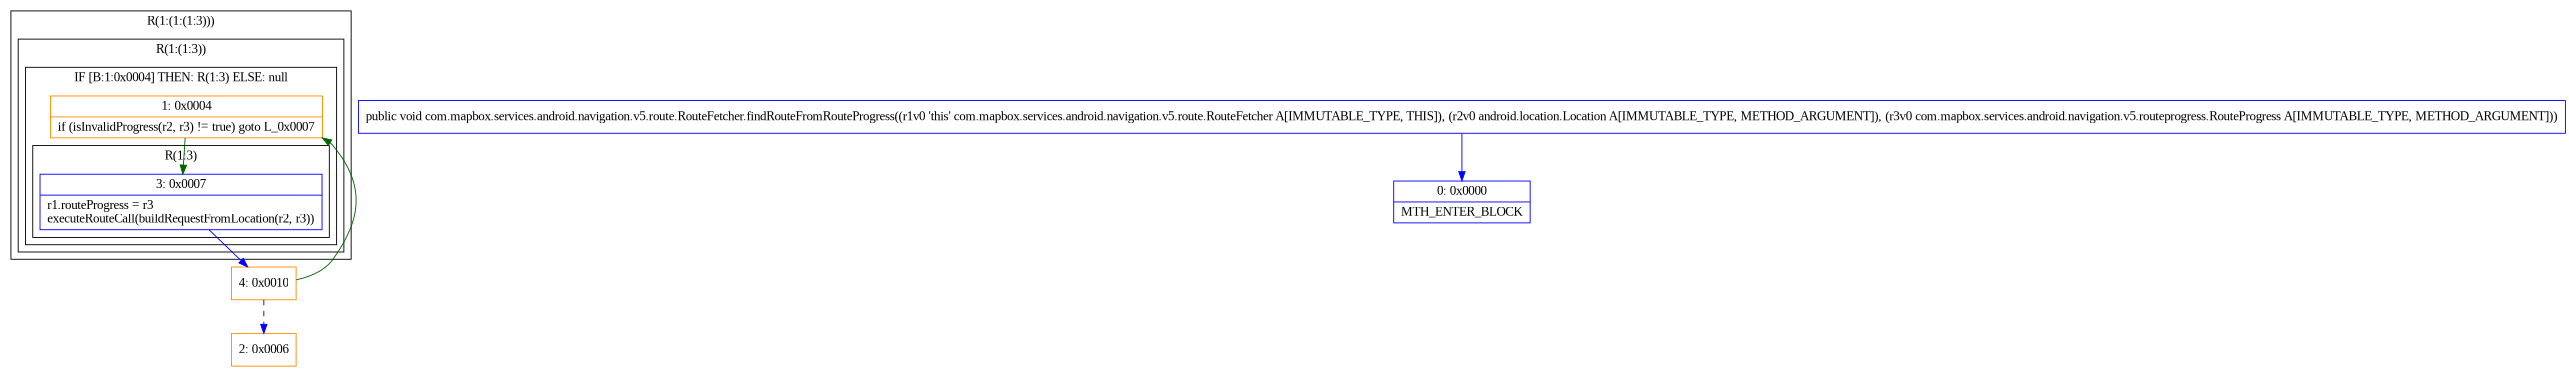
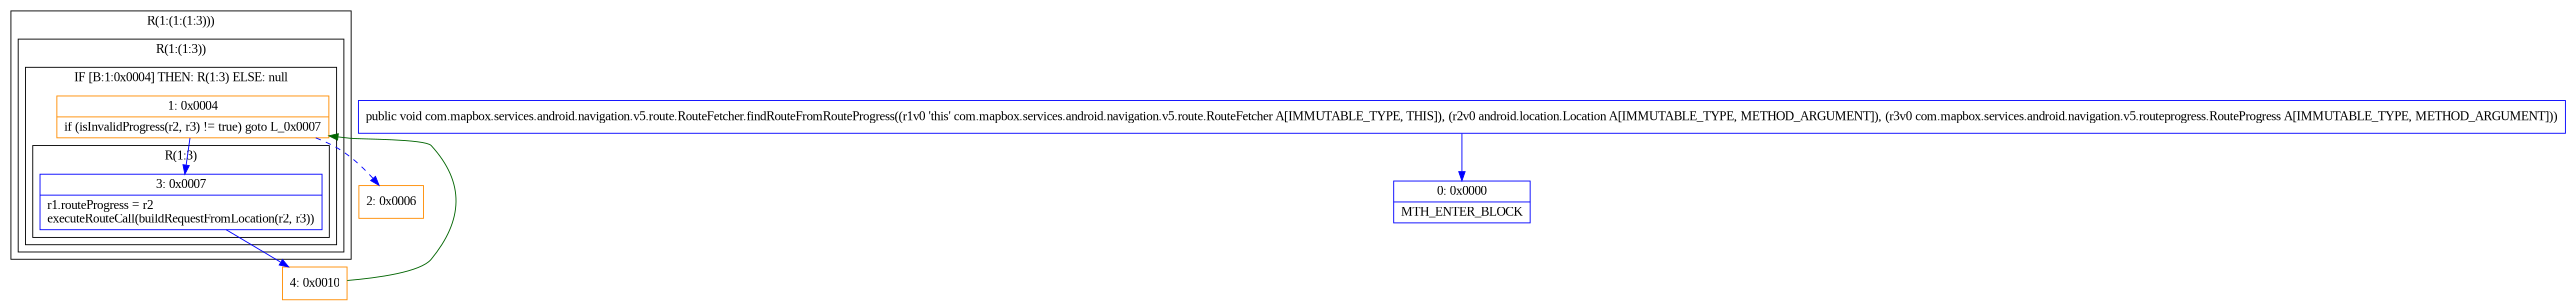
edge "1: 0x0004" -> "3: 0x0007": color darkgreen -> blue
node "3: 0x0007": text "r1.routeProgress = r3" -> "r1.routeProgress = r2"
edge "4: 0x0010" -> "2: 0x0006": now "1: 0x0004" -> "2: 0x0006"
